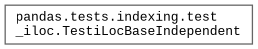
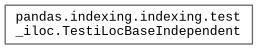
node "pandas.tests.indexing.test _iloc.TestiLocBaseIndependent": label "pandas.tests.indexing.test _iloc.TestiLocBaseIndependent" -> "pandas.indexing.indexing.test _iloc.TestiLocBaseIndependent"
